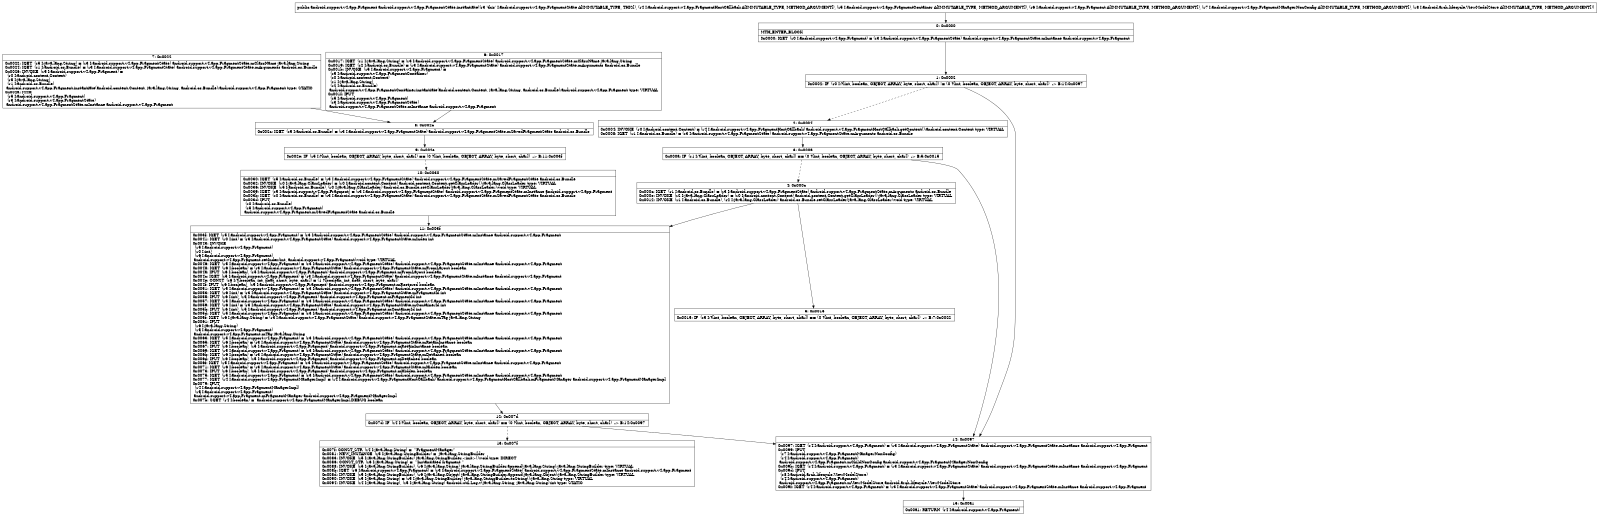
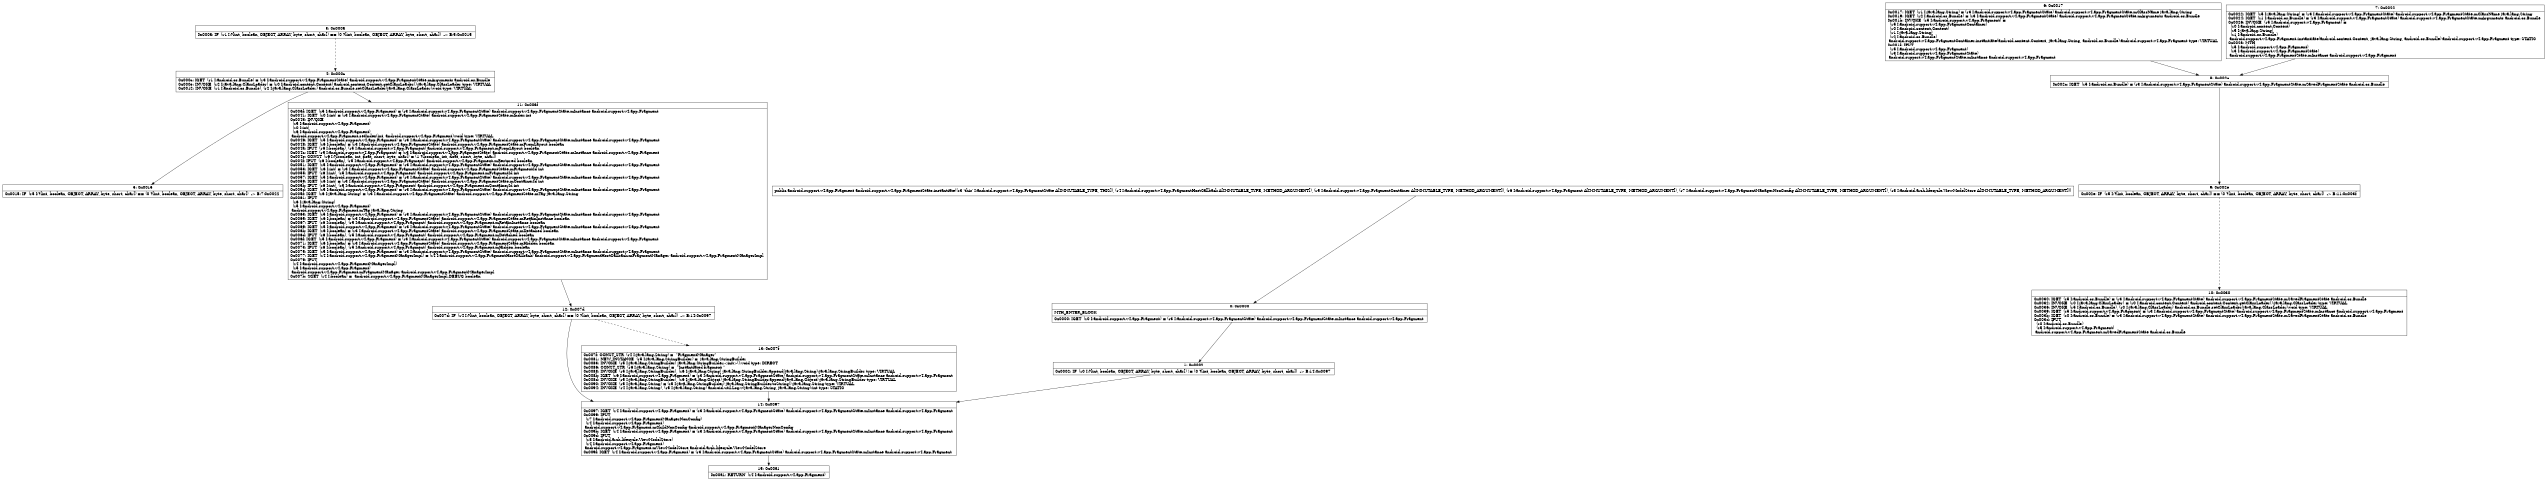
node "2: 0x0004": removed
edge "10: 0x0030" -> "11: 0x003f": removed
edge "3: 0x000a" -> "14: 0x0097": now "13: 0x007f" -> "14: 0x0097"
